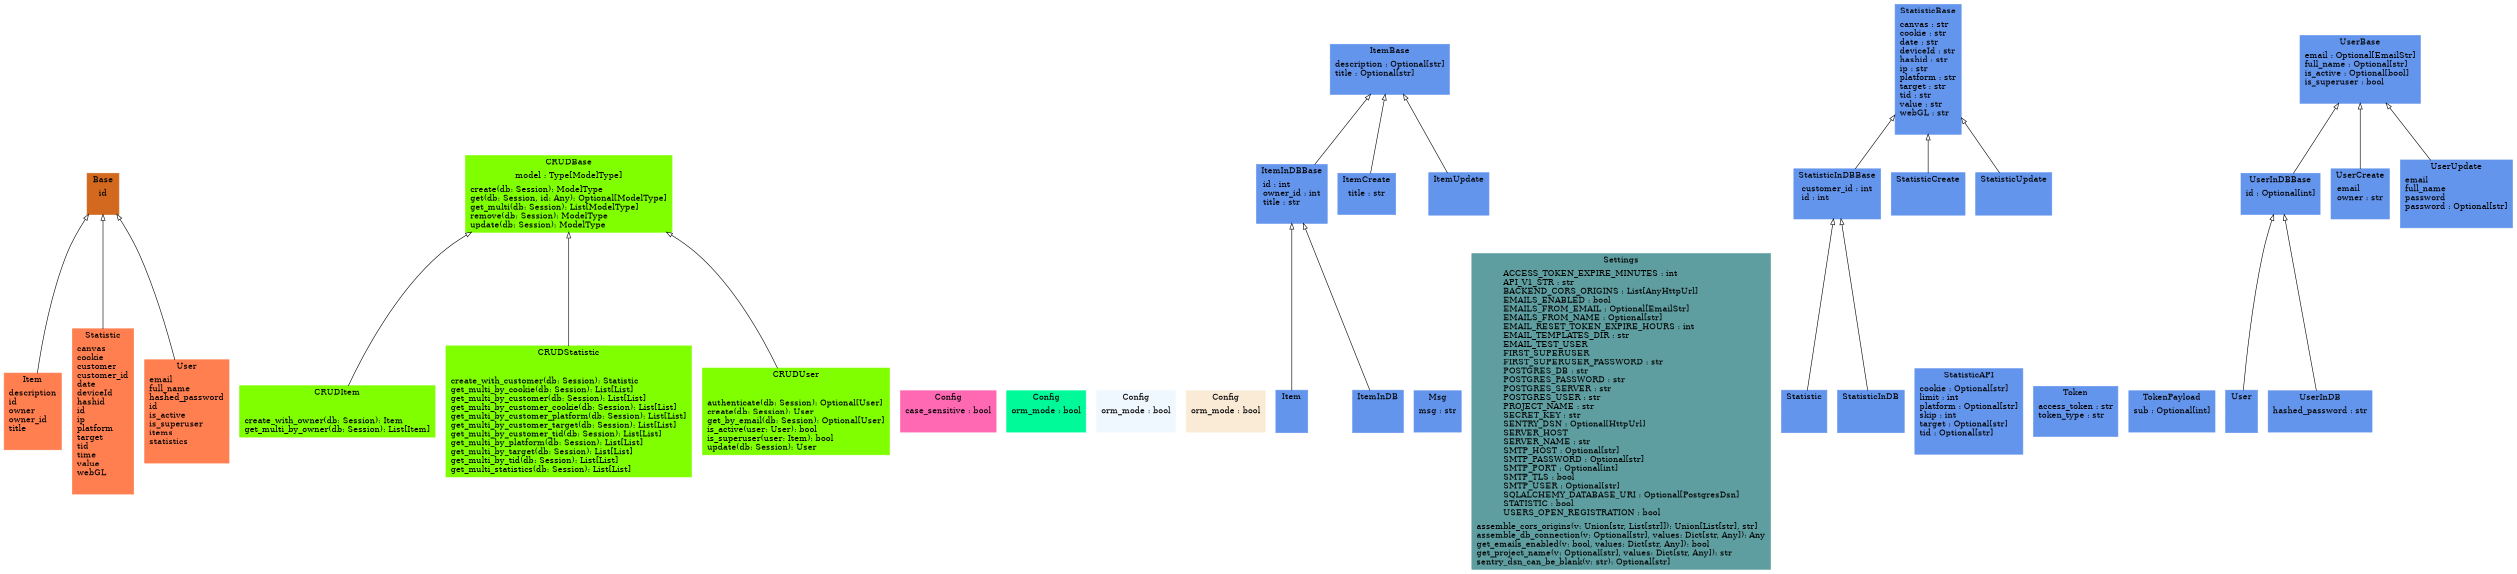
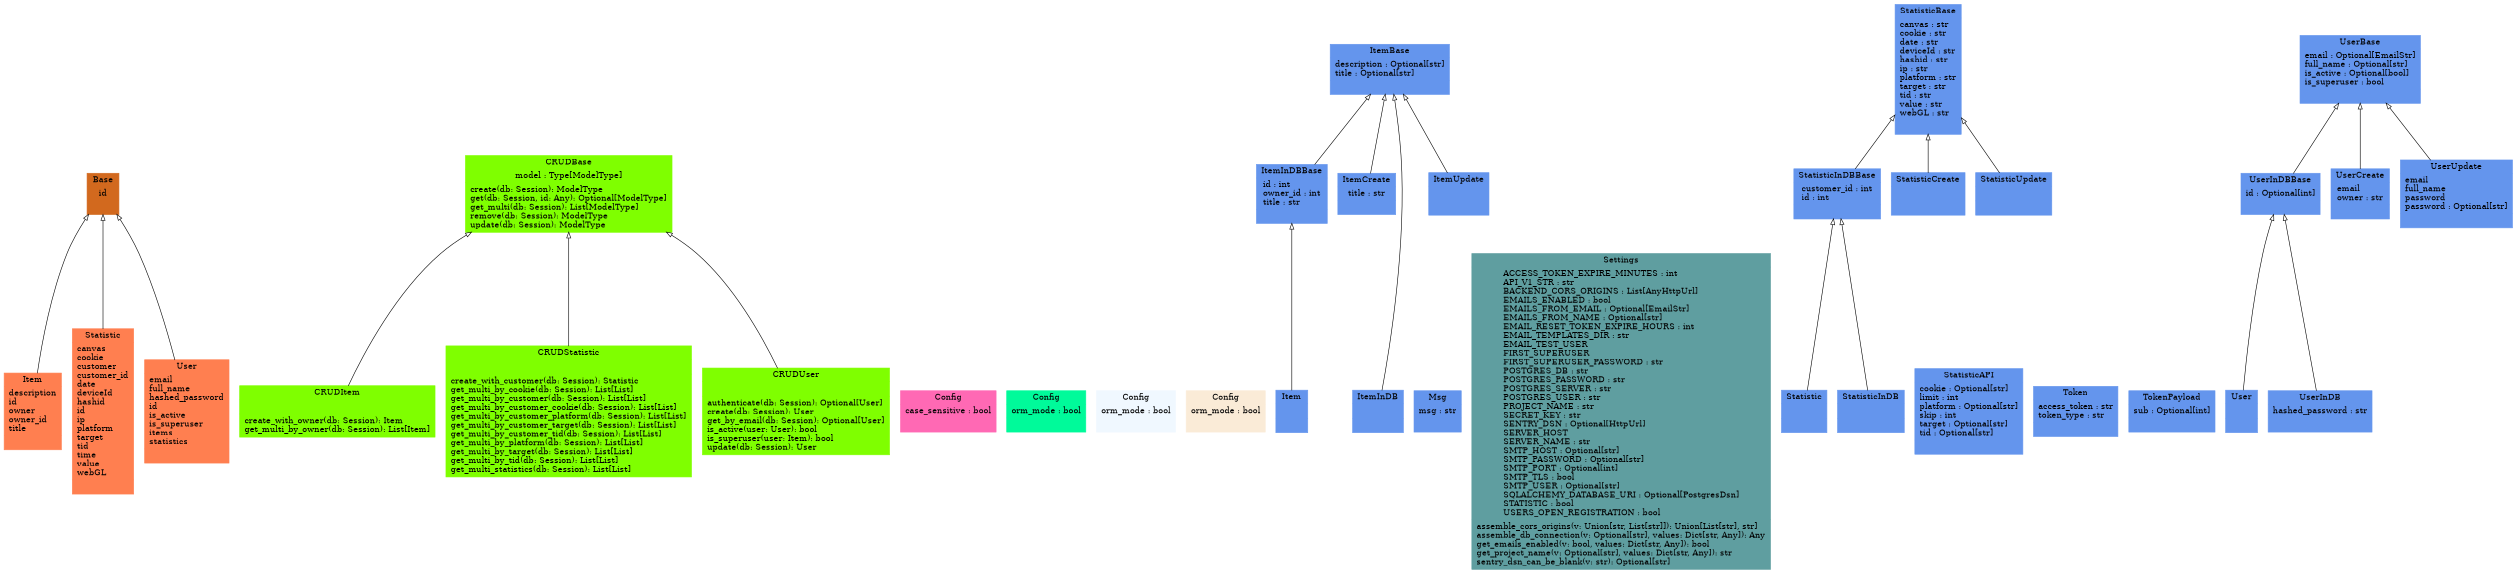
edge "ItemInDB" -> "ItemInDBBase": now "ItemInDB" -> "ItemBase"
